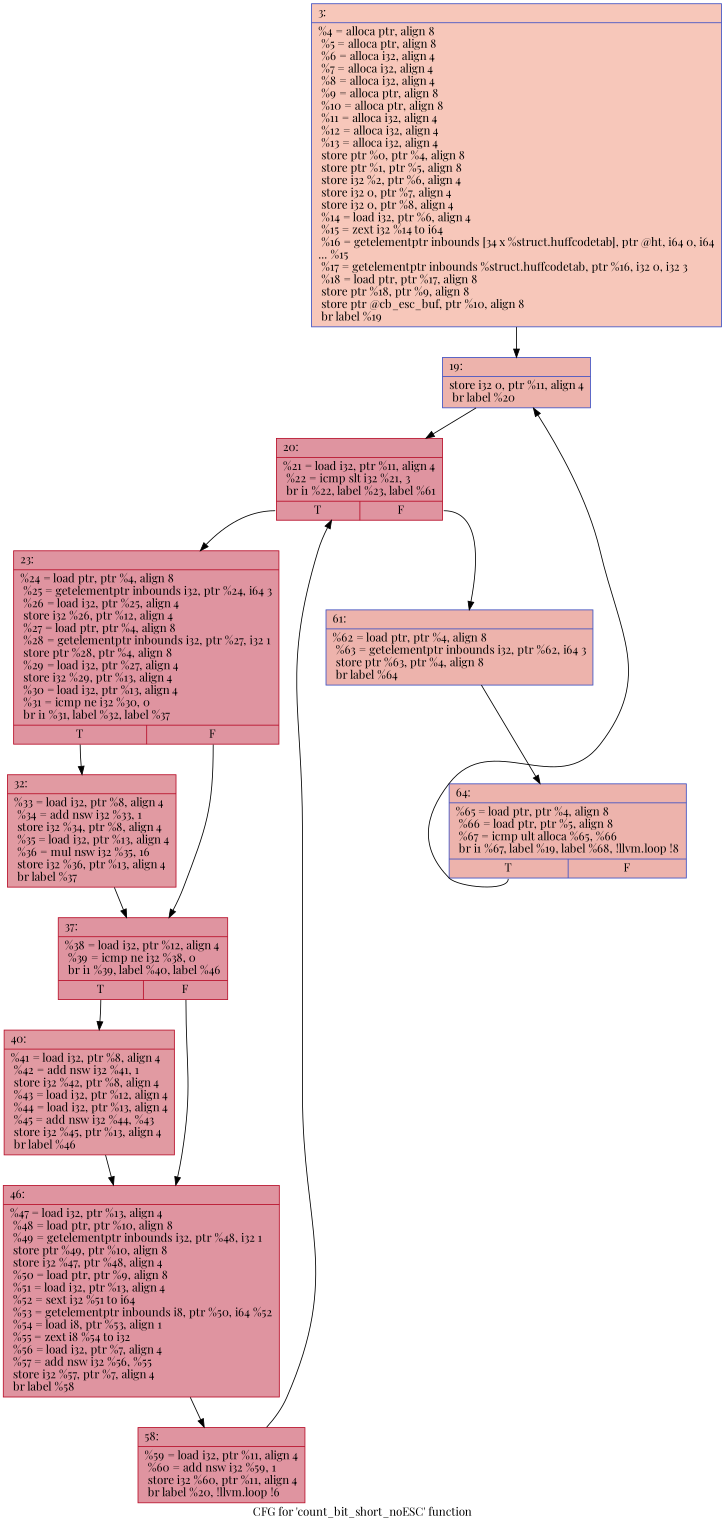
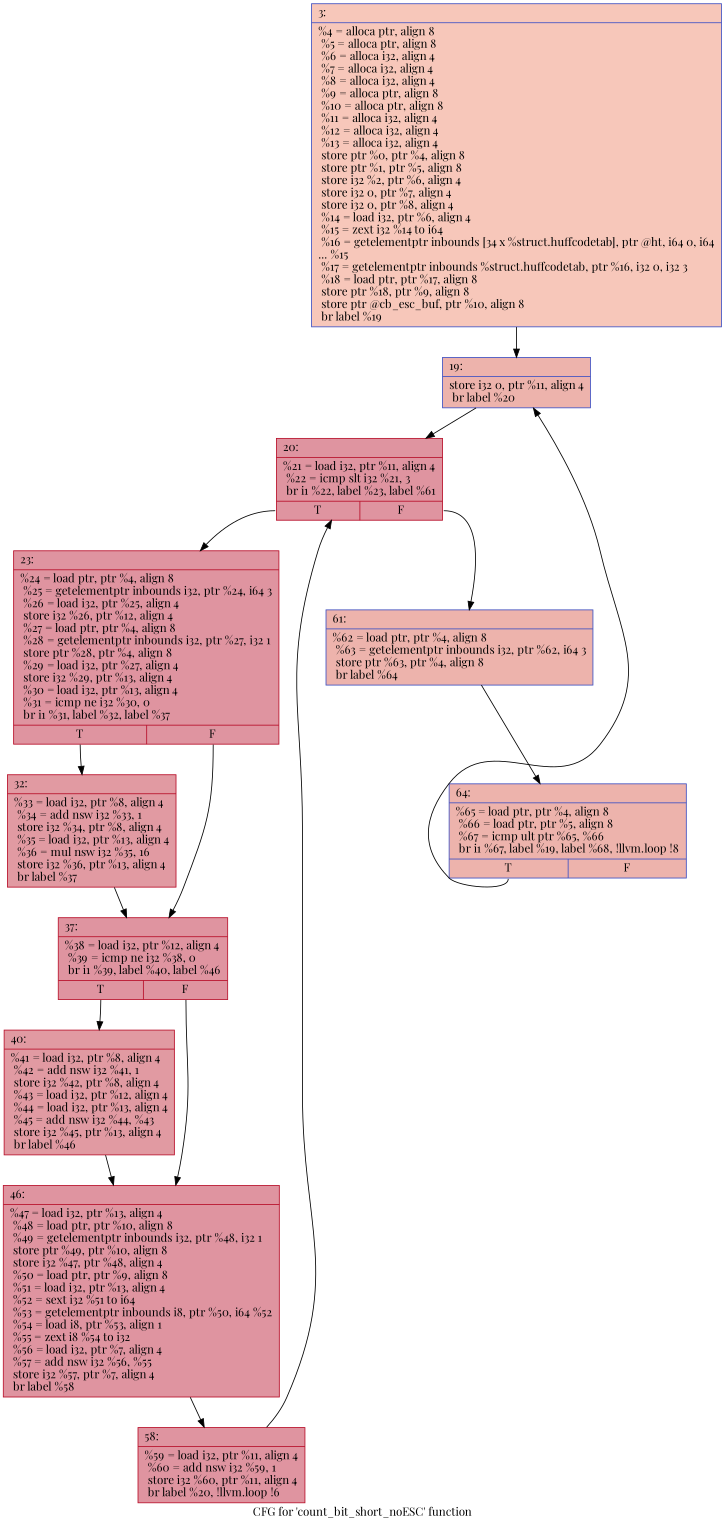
node "64:": text "%67 = icmp ult alloca %65, %66" -> "%67 = icmp ult ptr %65, %66"
